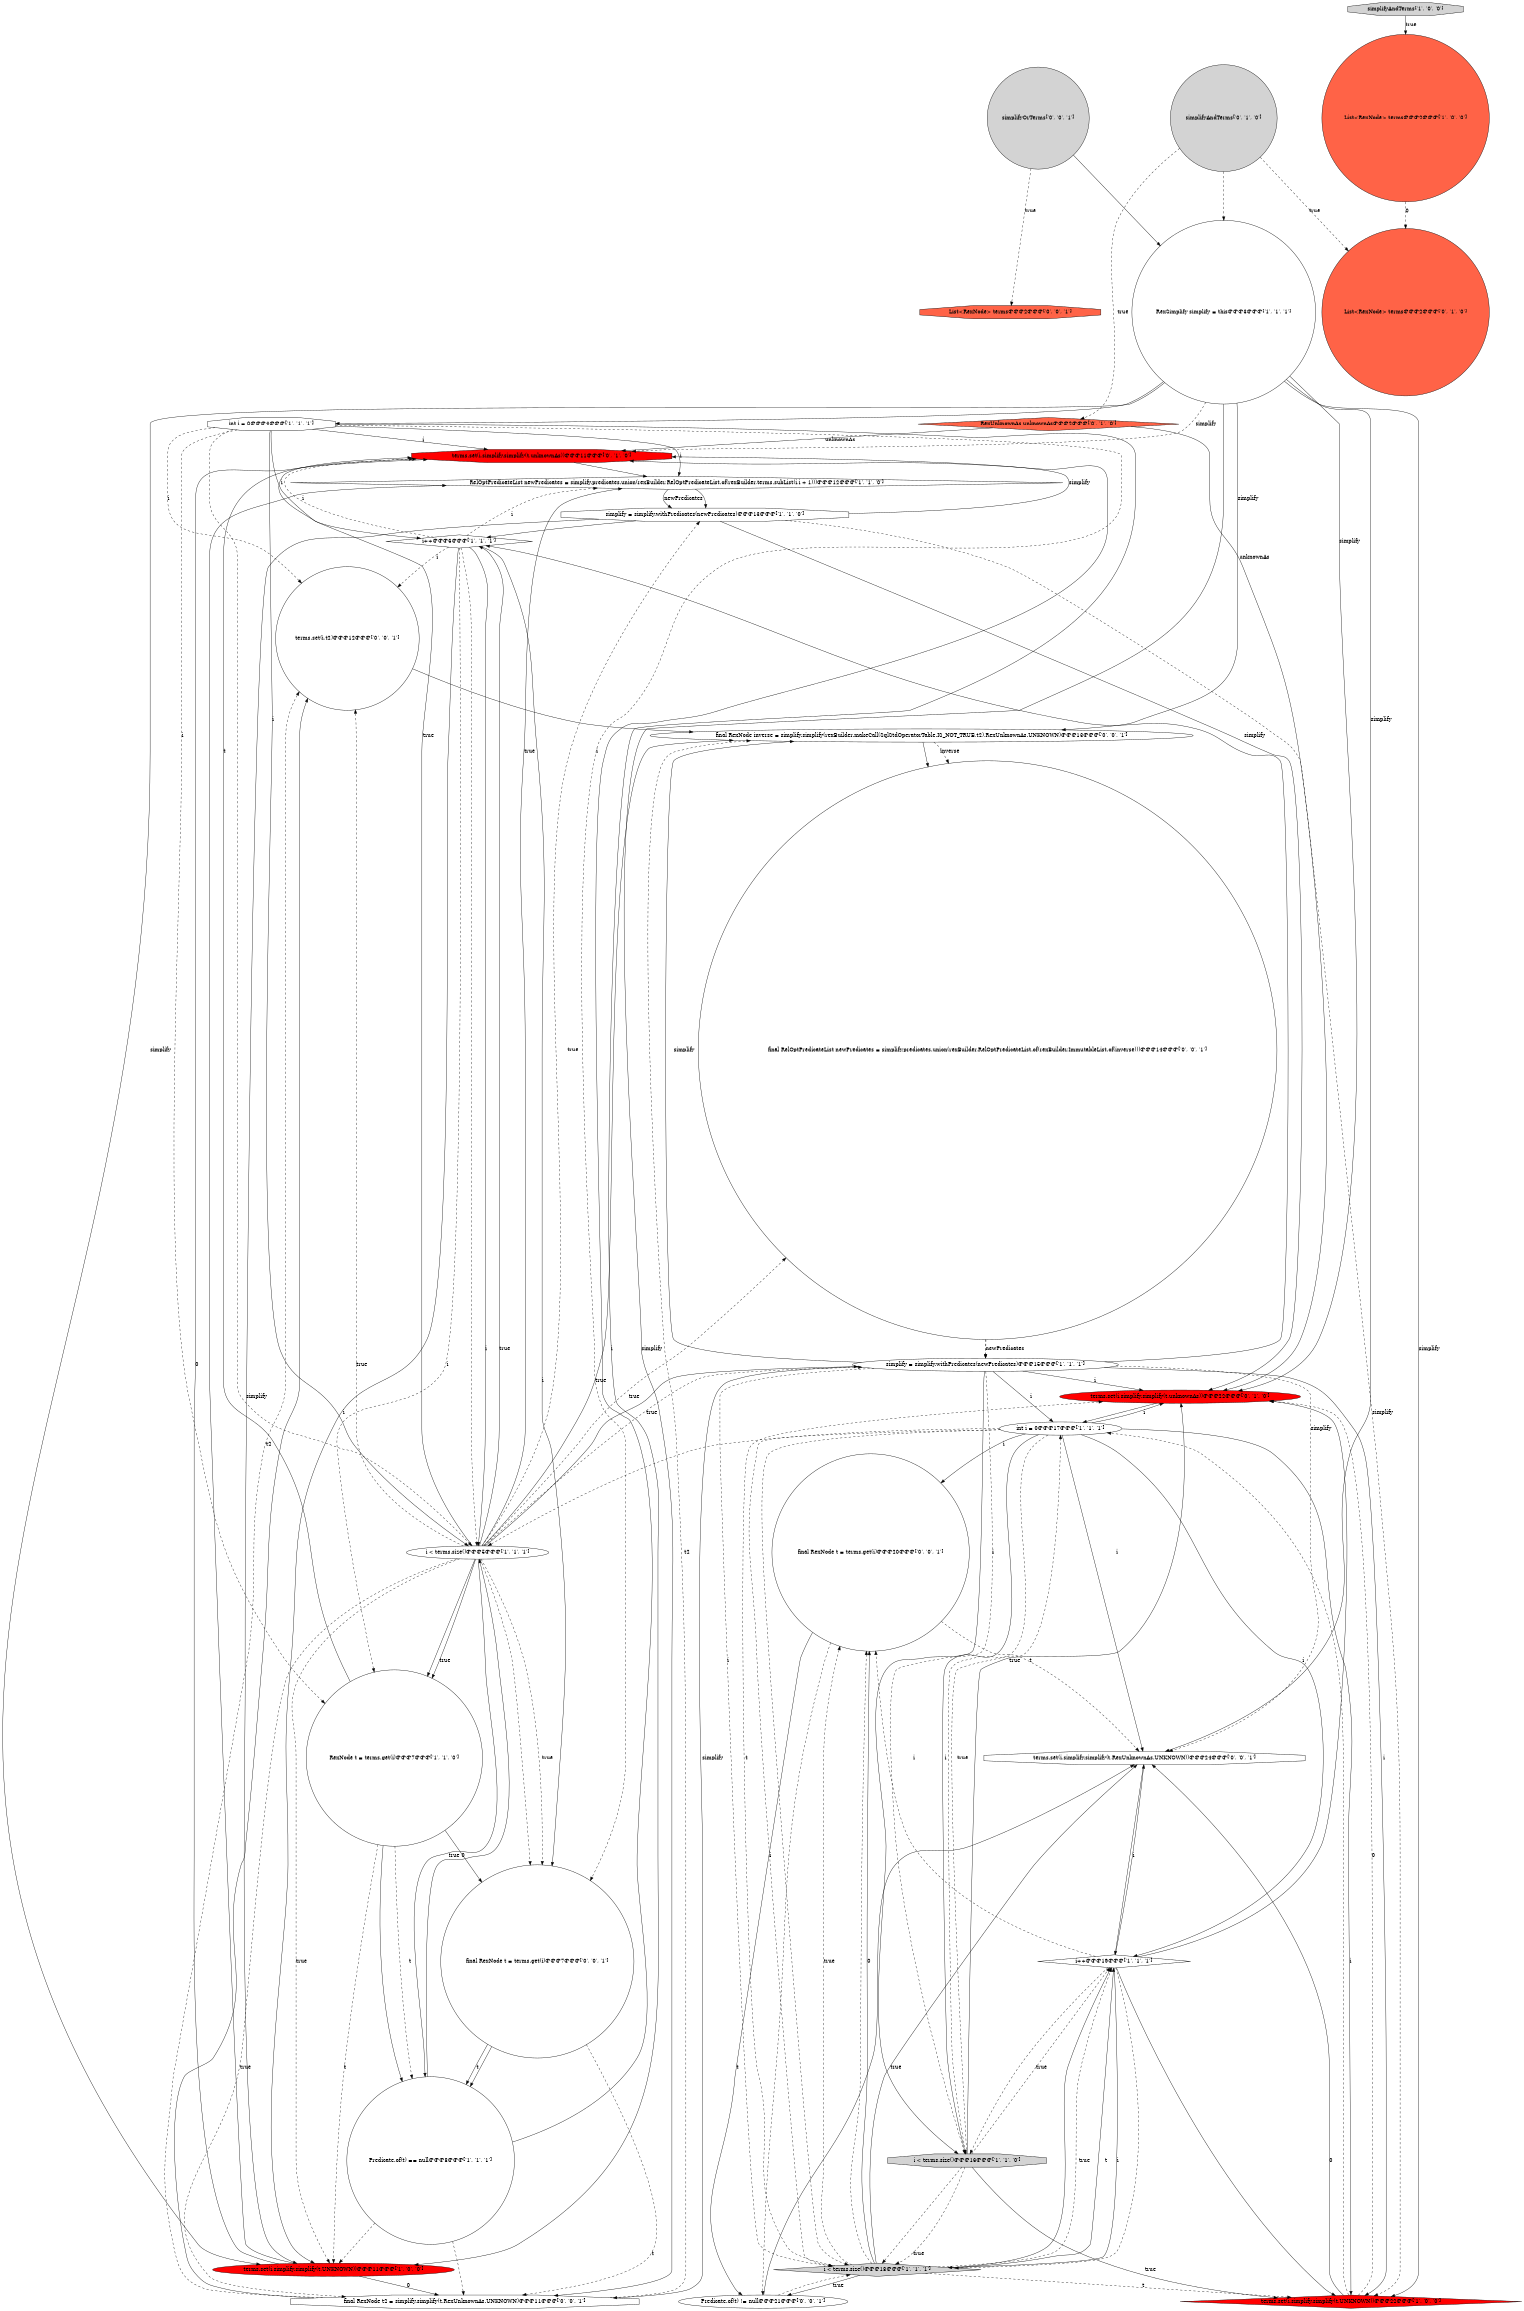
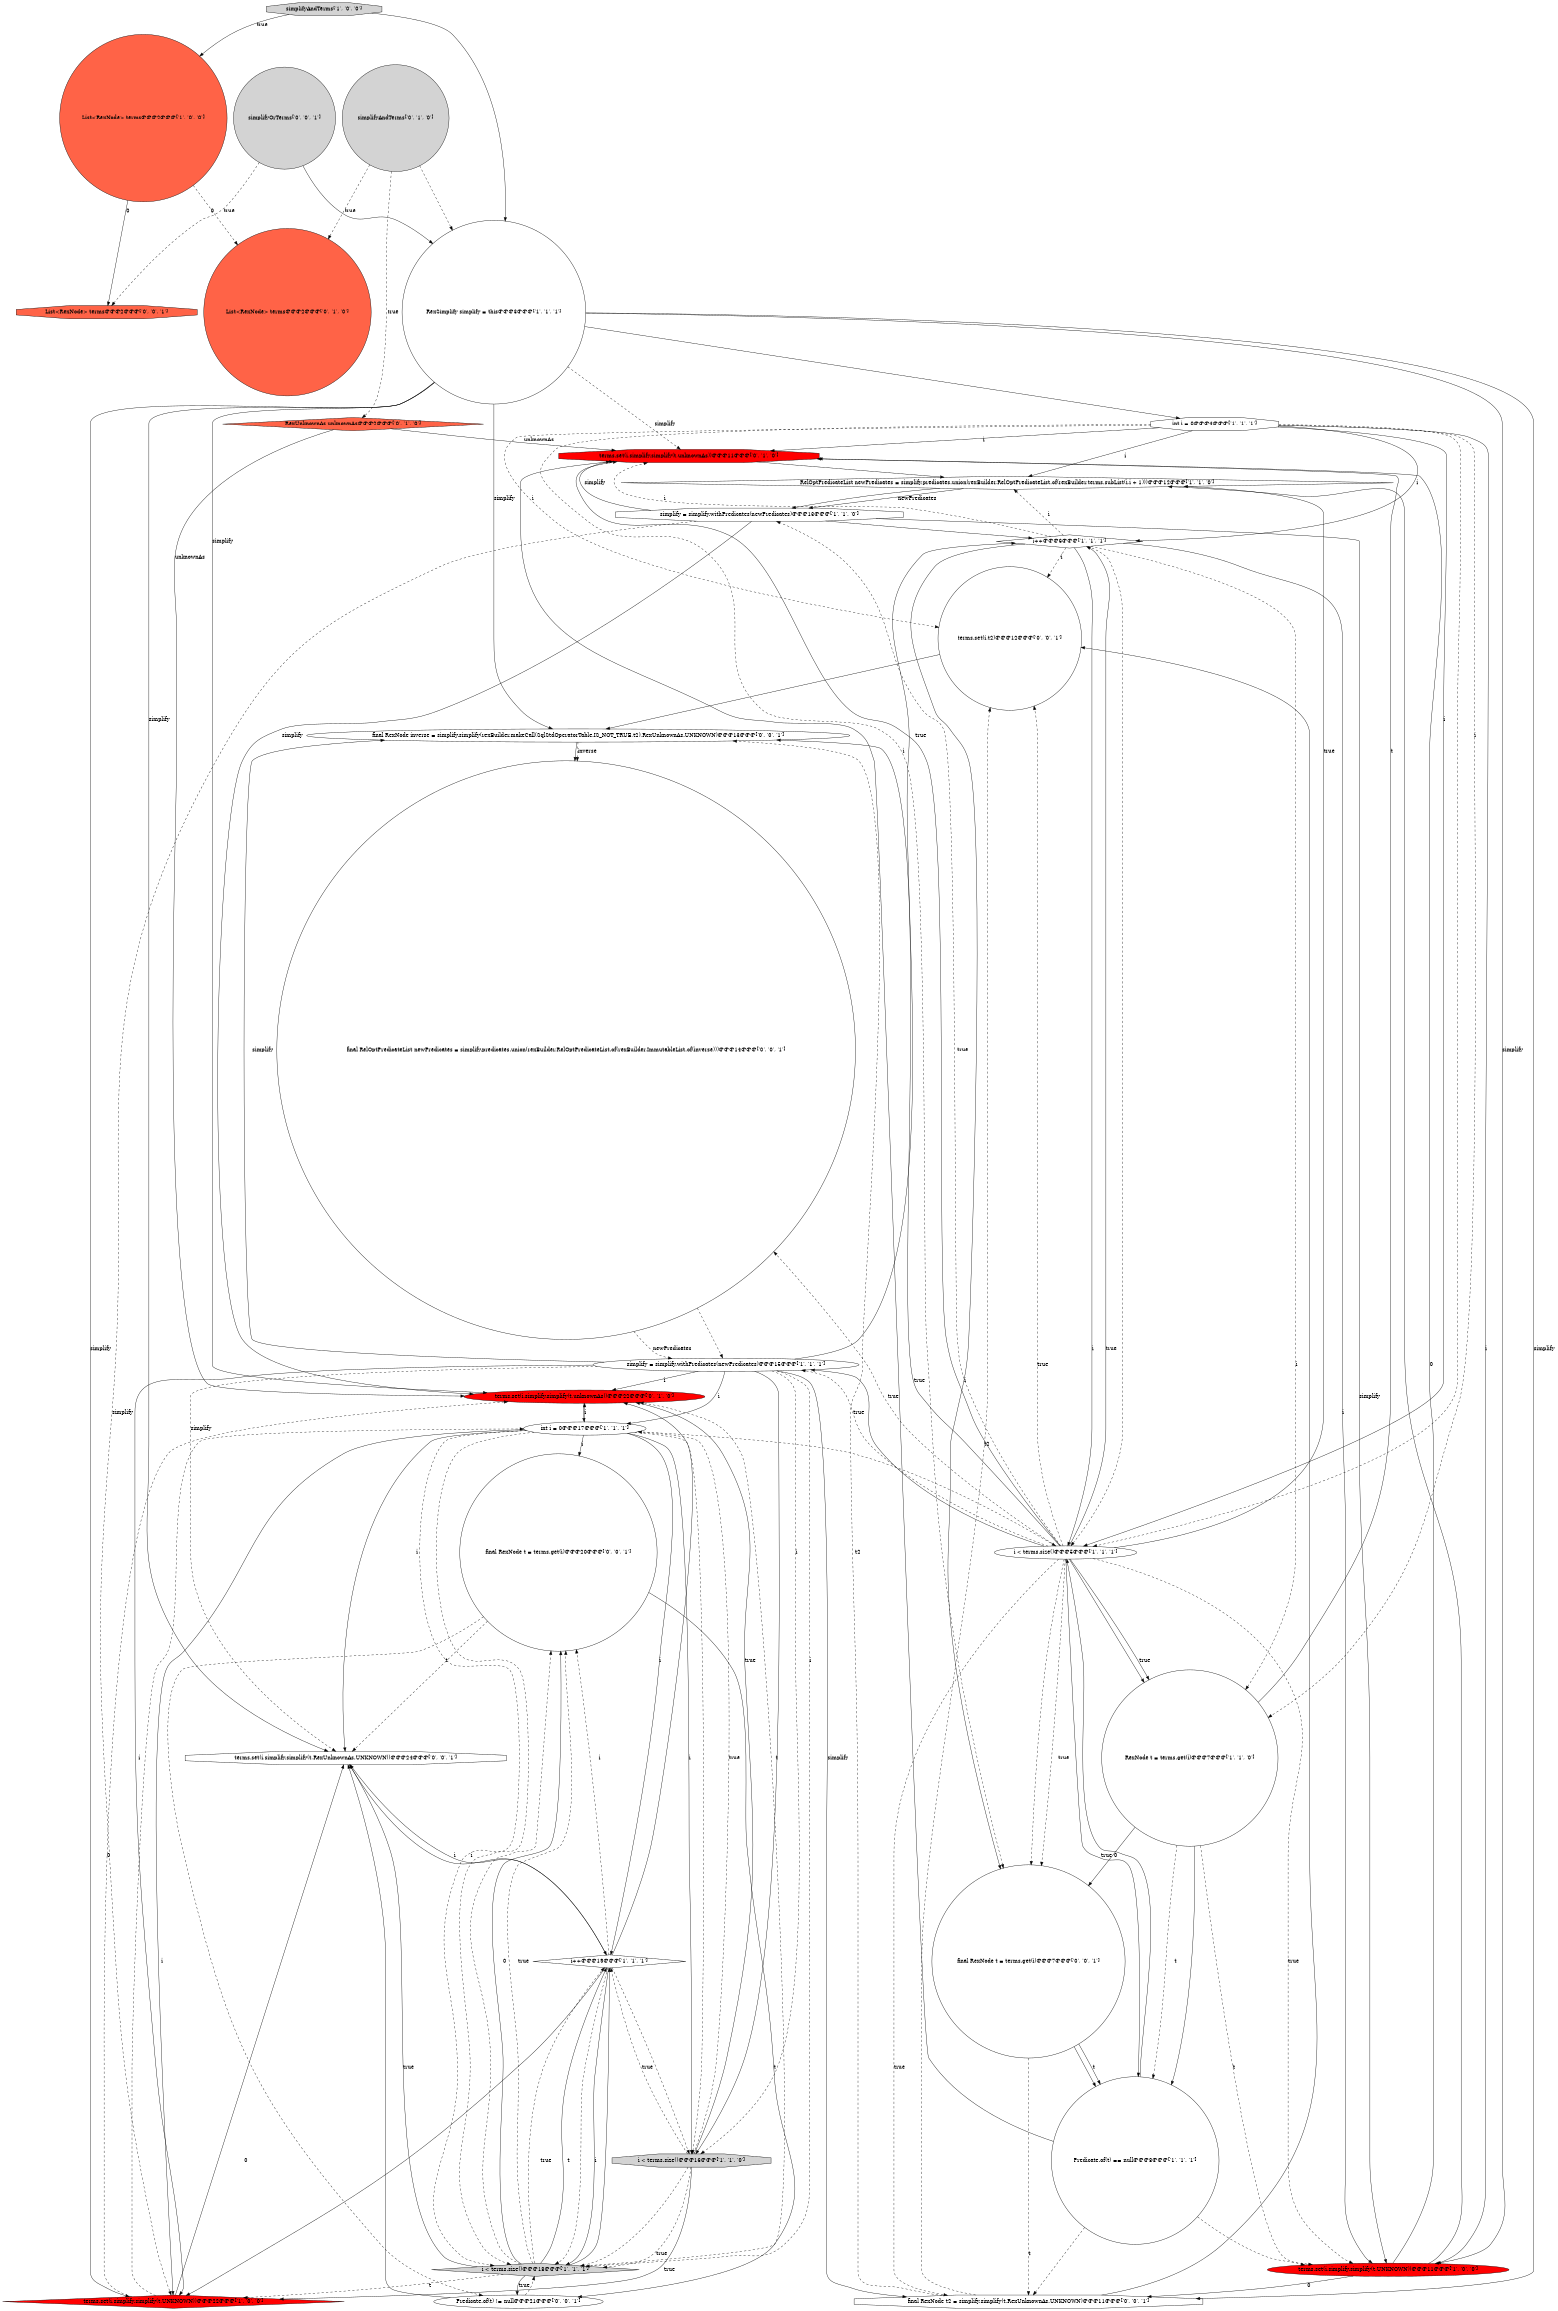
edge "simplifyAndTerms['1', '0', '0']" -> "RexSimplify simplify = this@@@3@@@['1', '1', '1']": added
edge "List<RexNode> terms@@@2@@@['1', '0', '0']" -> "List<RexNode> terms@@@2@@@['0', '0', '1']": added, label "0"
